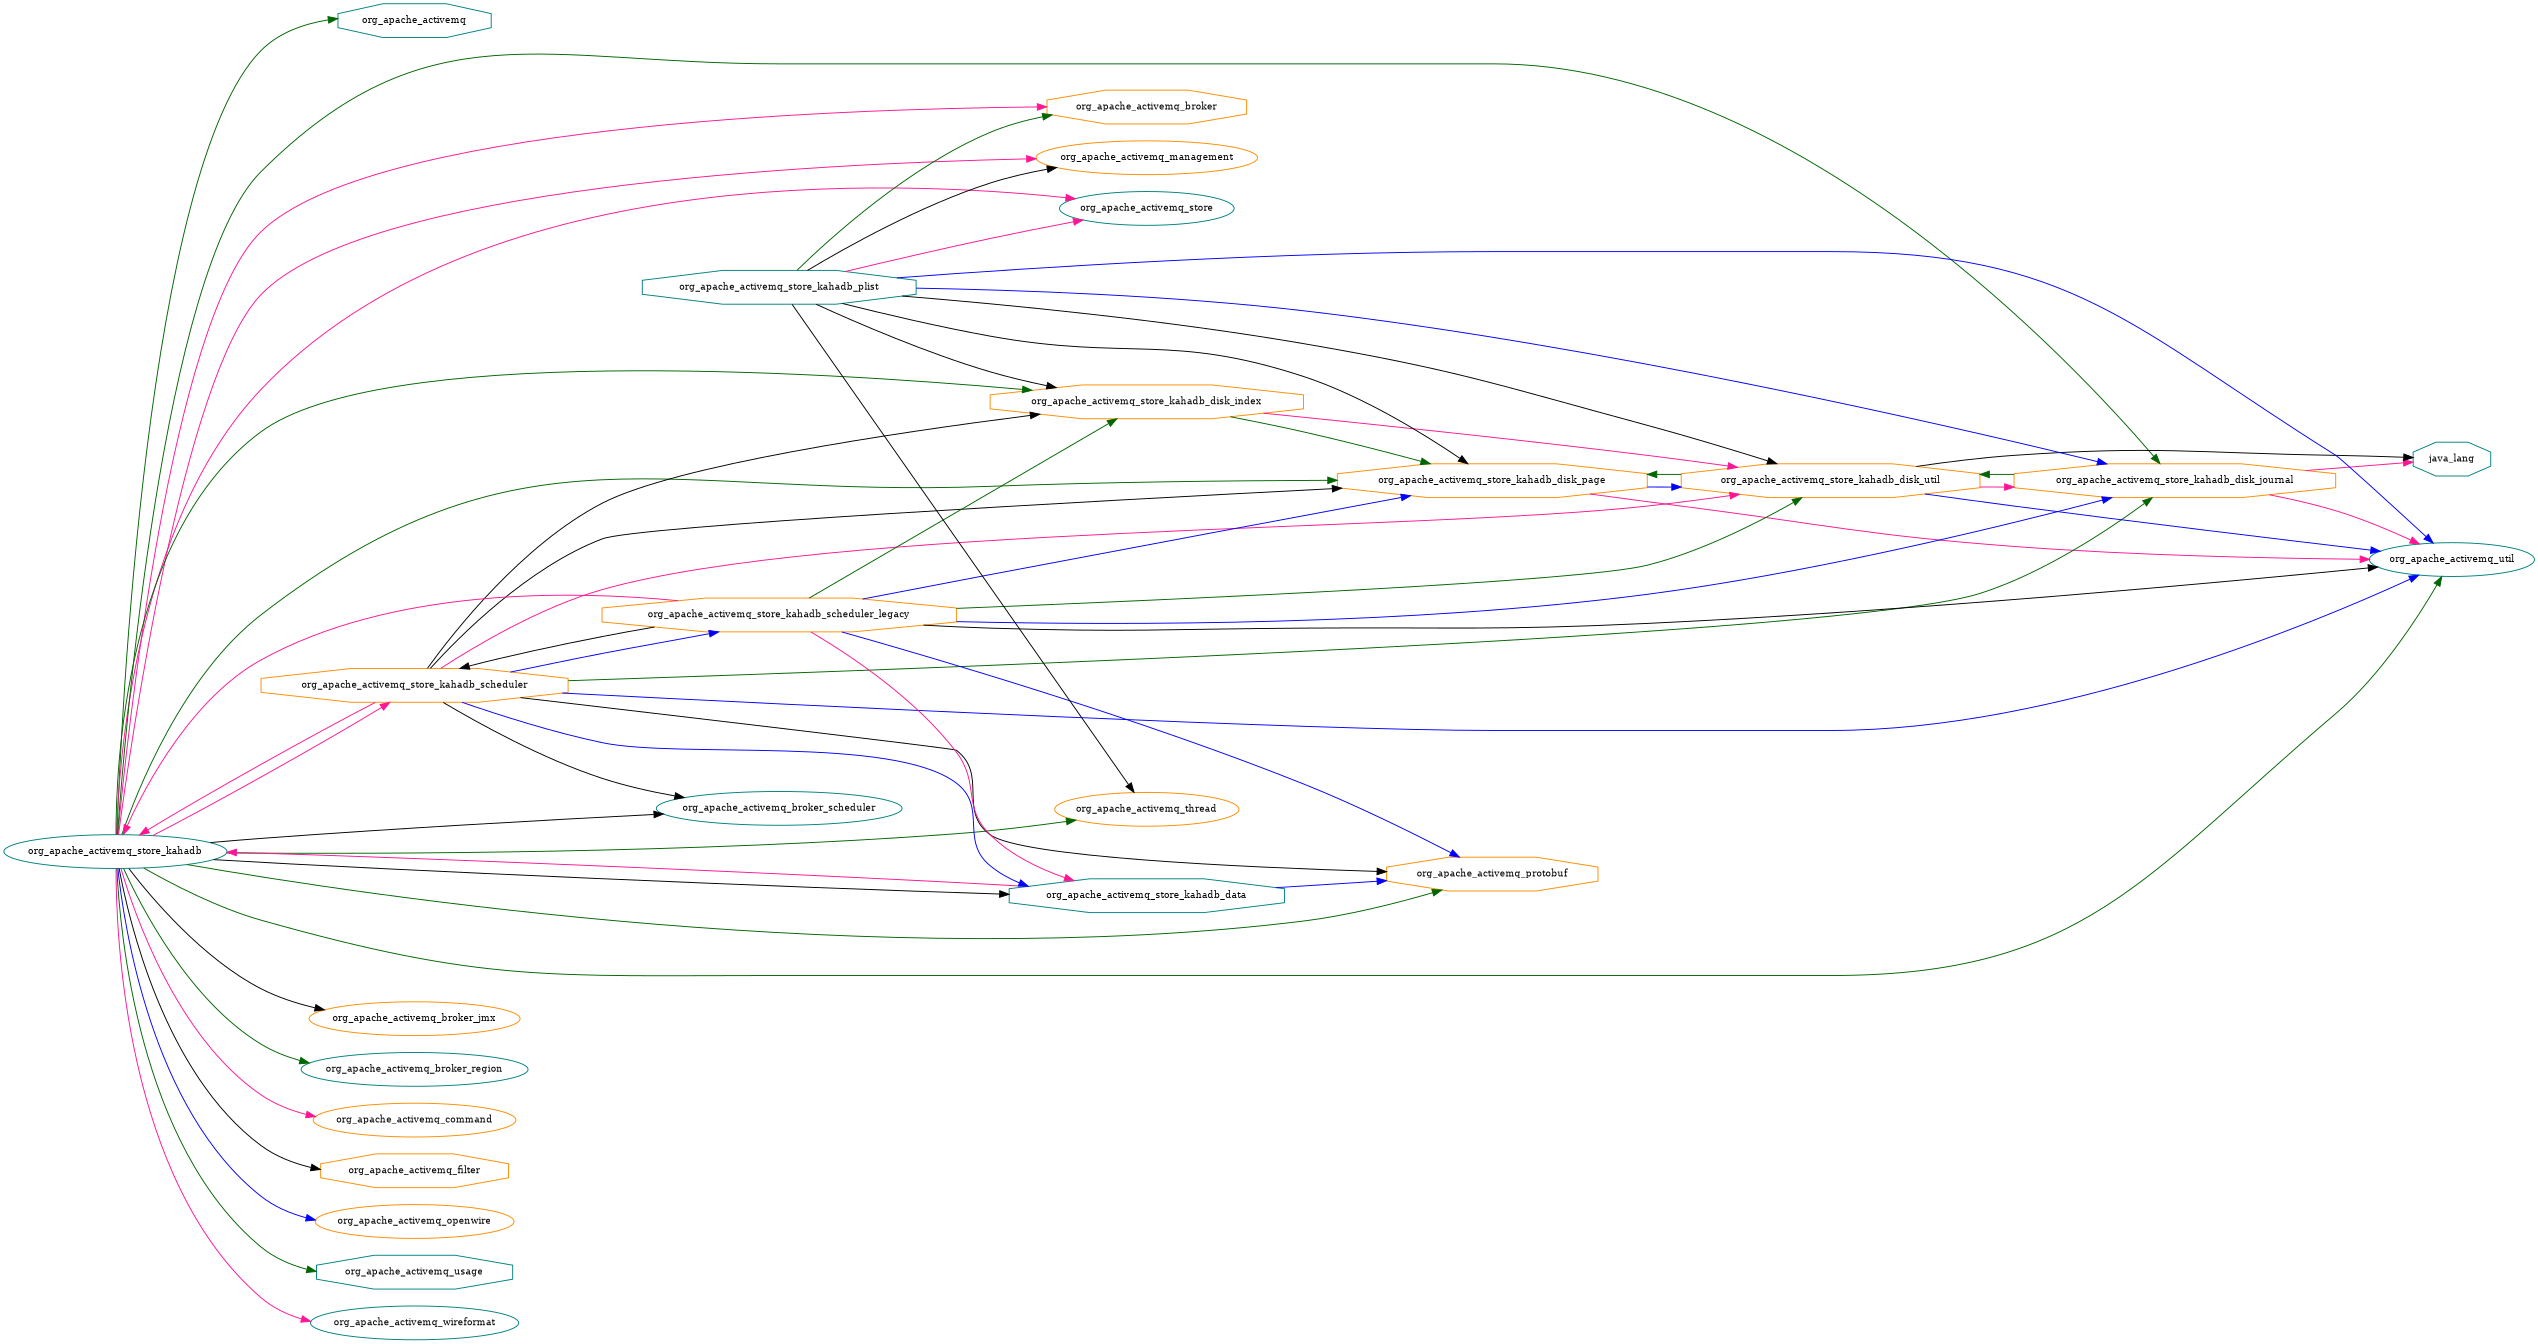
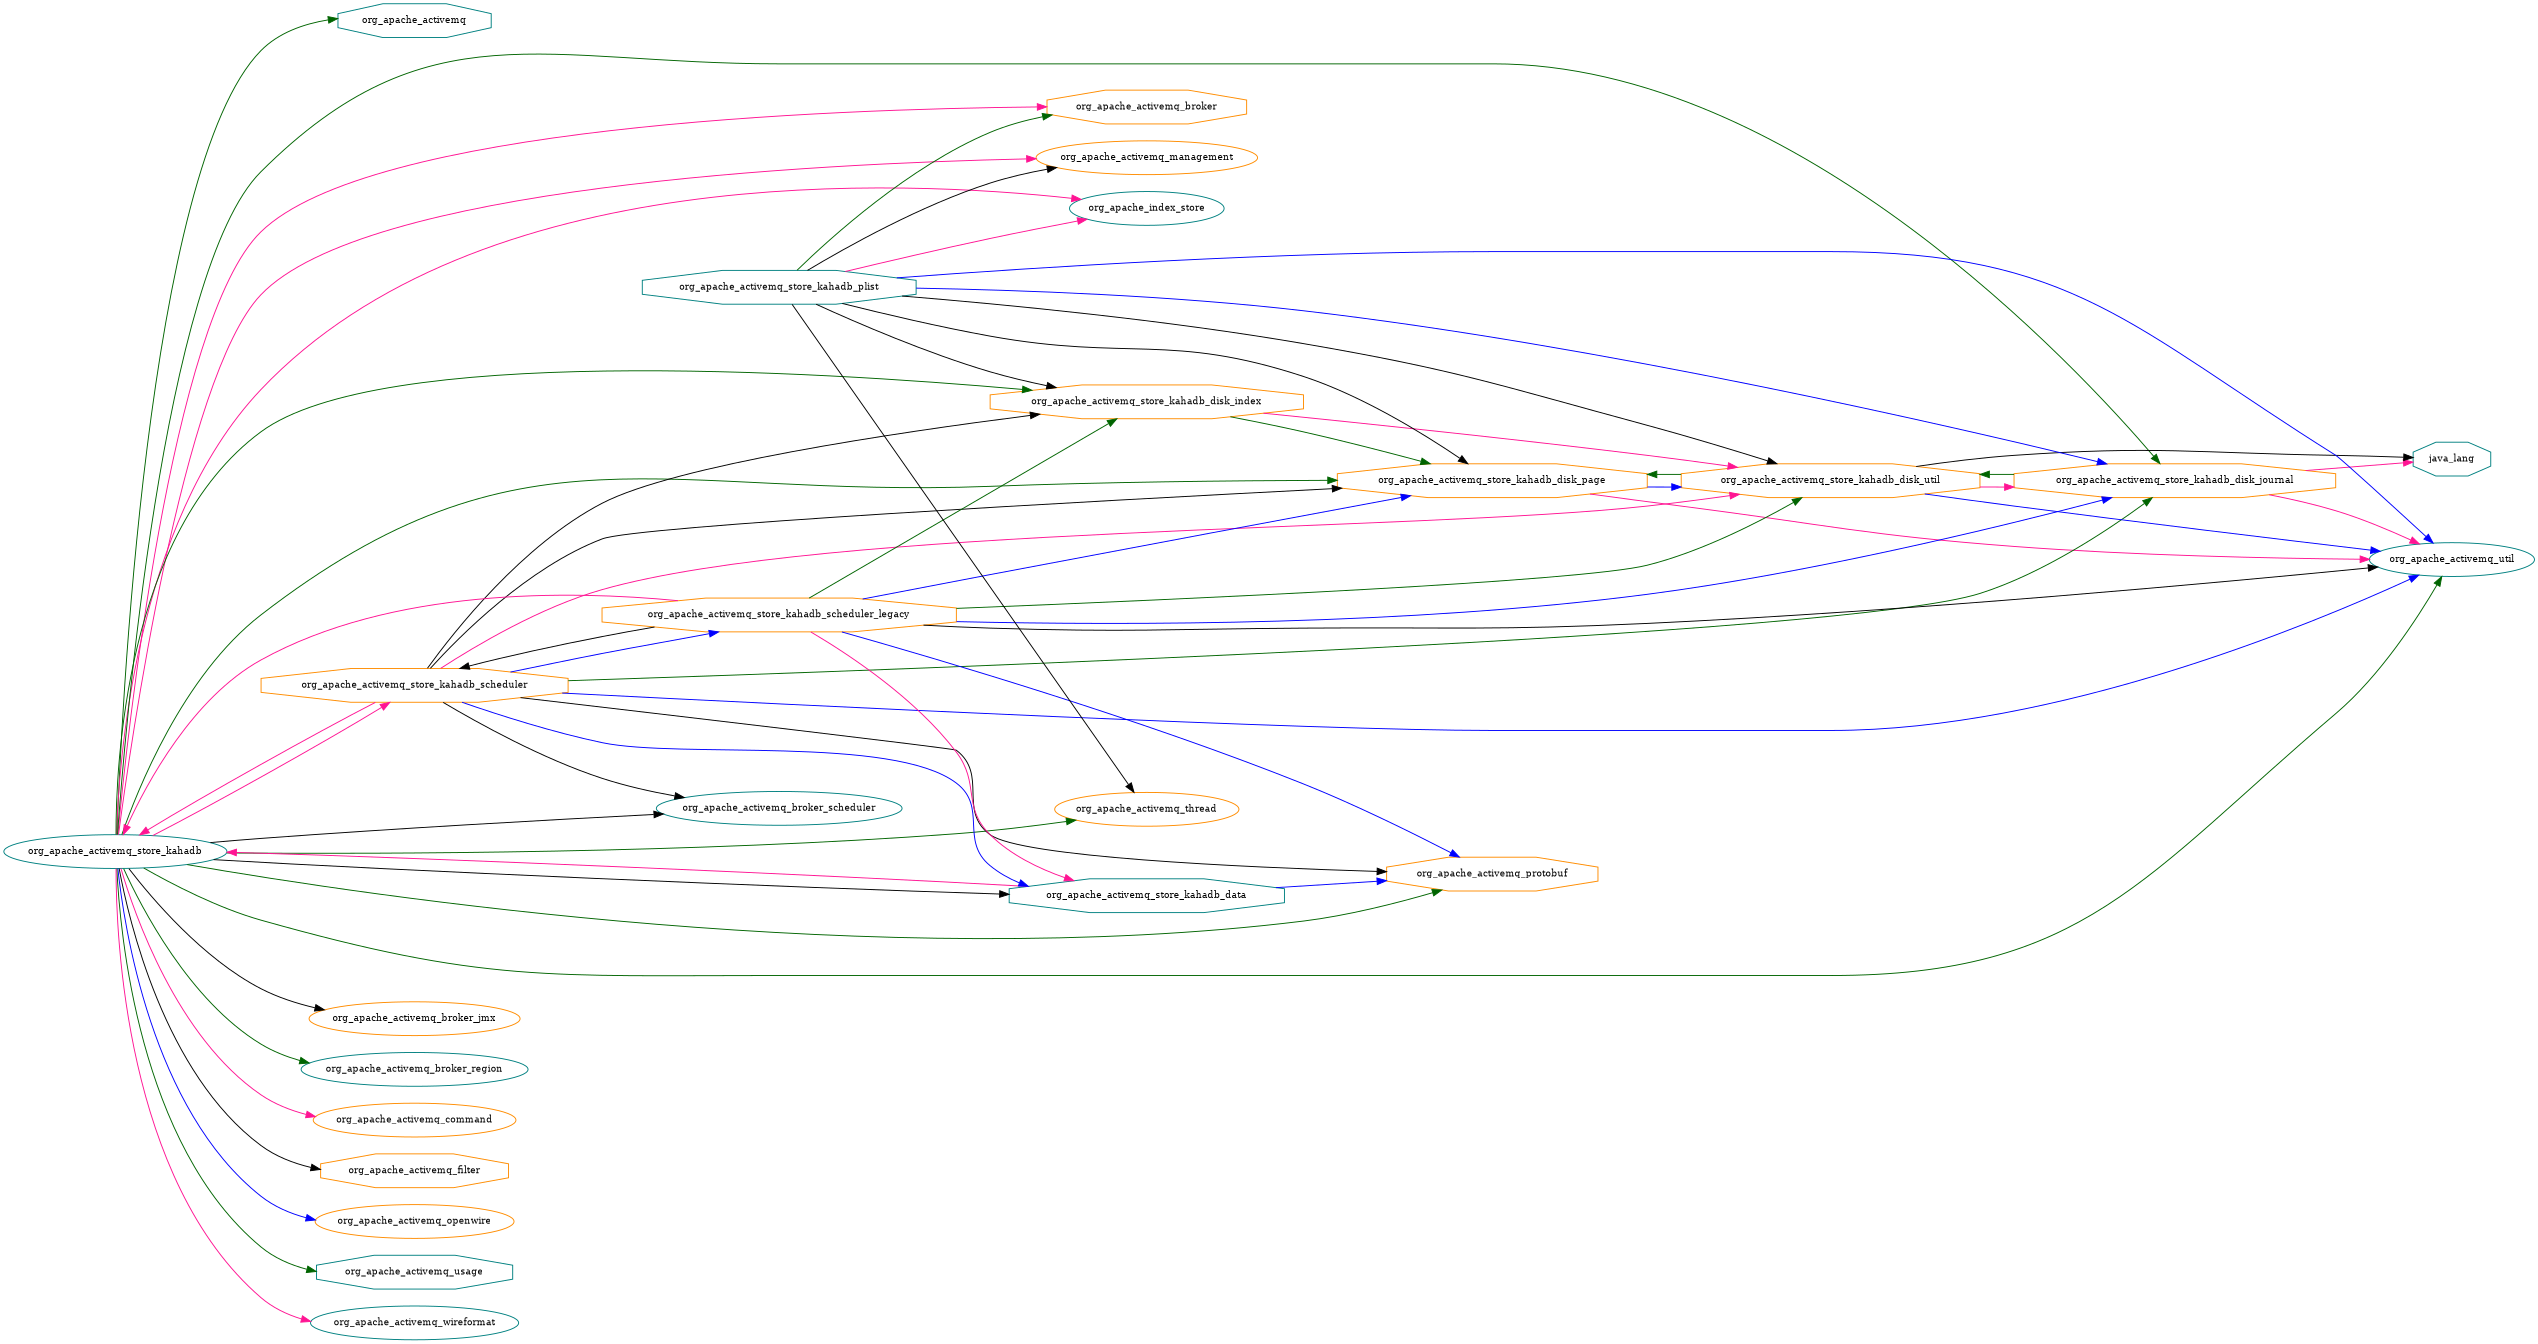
node "org_apache_activemq_store": label "org_apache_activemq_store" -> "org_apache_index_store"
